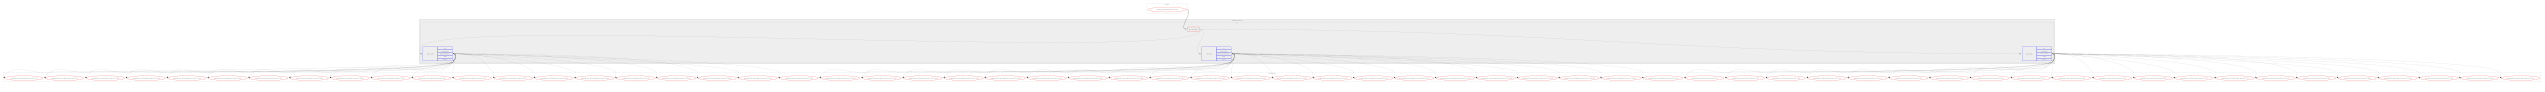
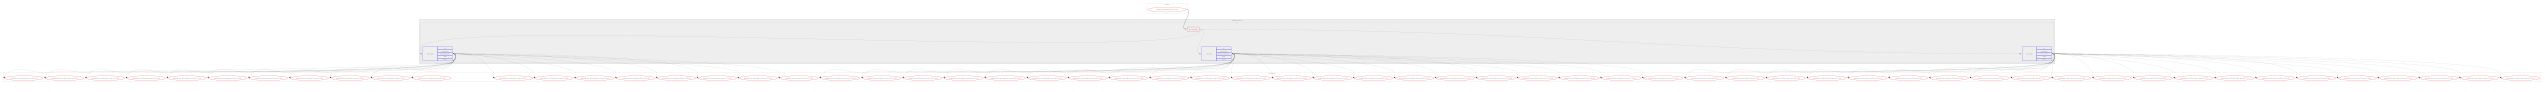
node "portage://sys-kernel/gentoo-kernel-5.15.71": removed
